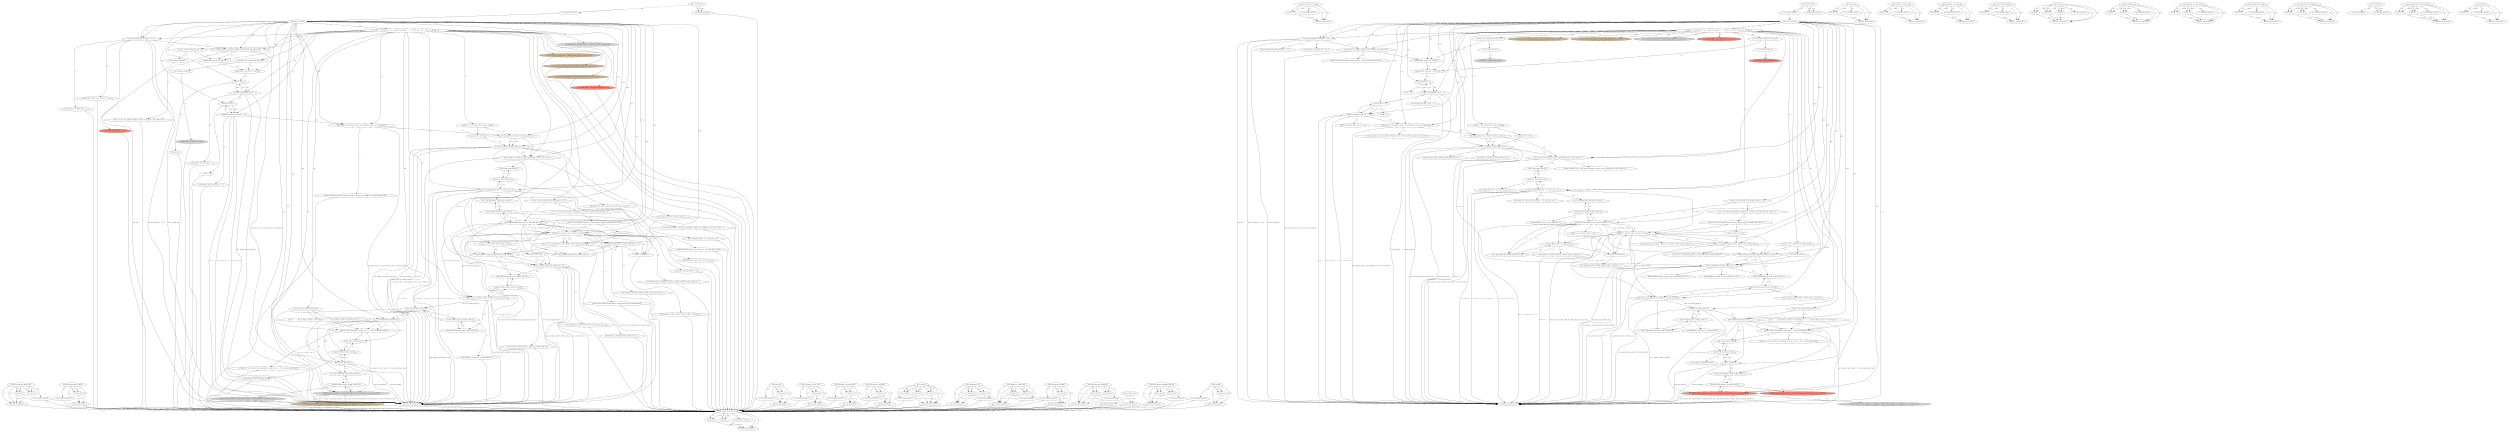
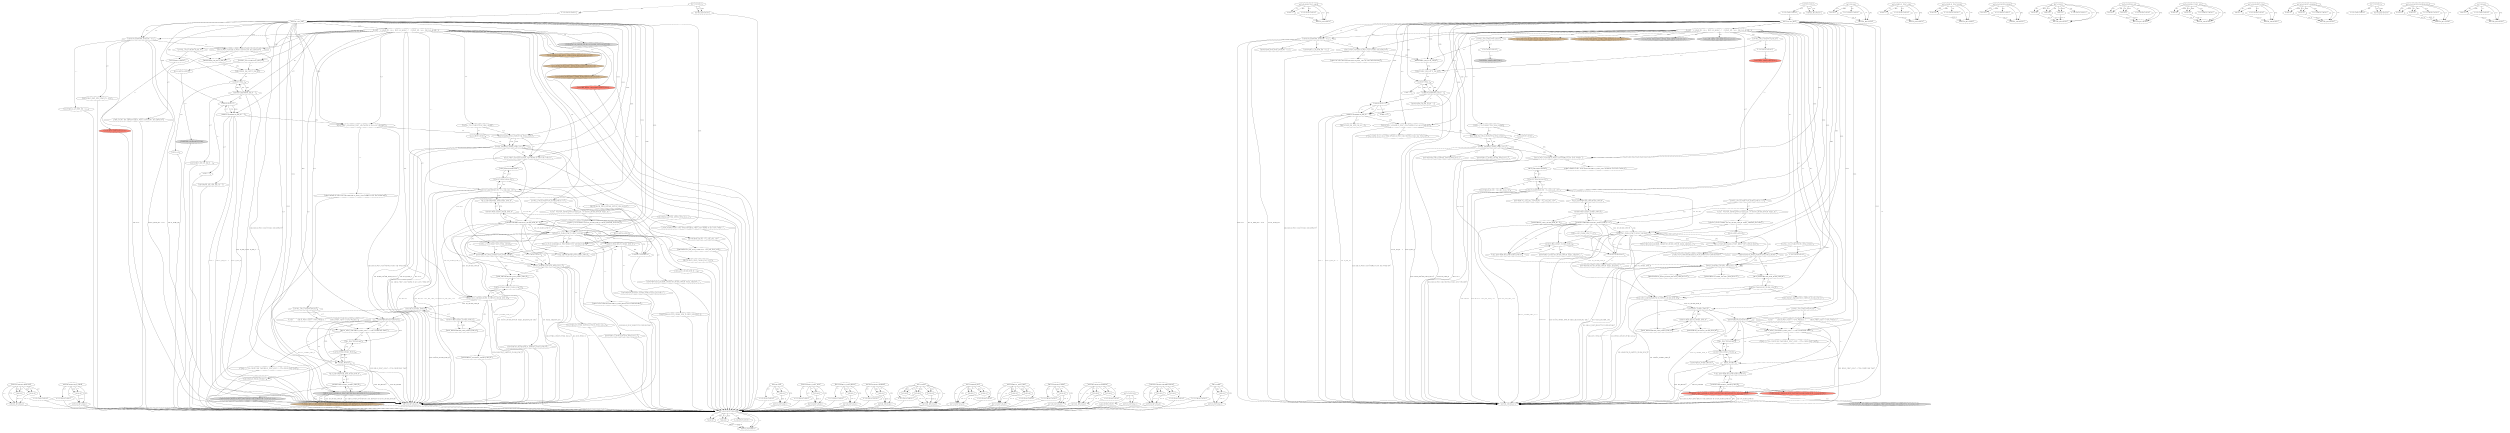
node "<(LOCAL,sem_destroy : sem_destroy)<SUB>26</SUB>>": fillcolor salmon -> lightgrey
